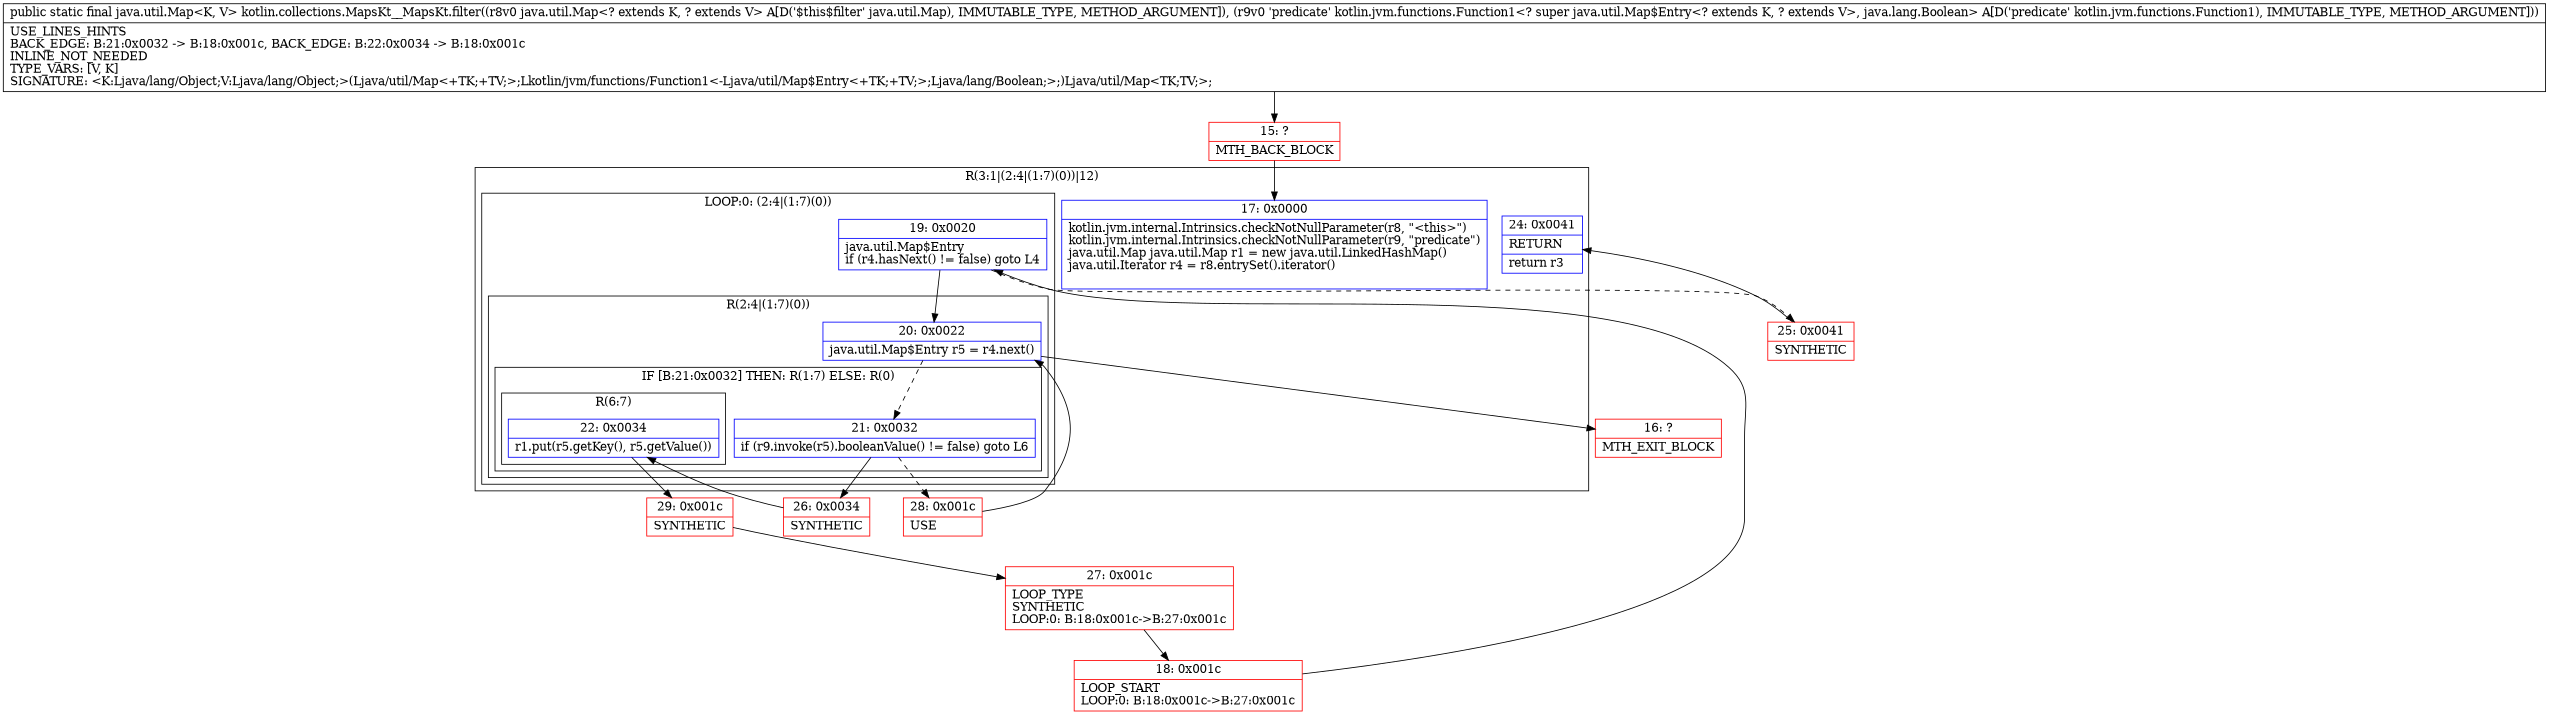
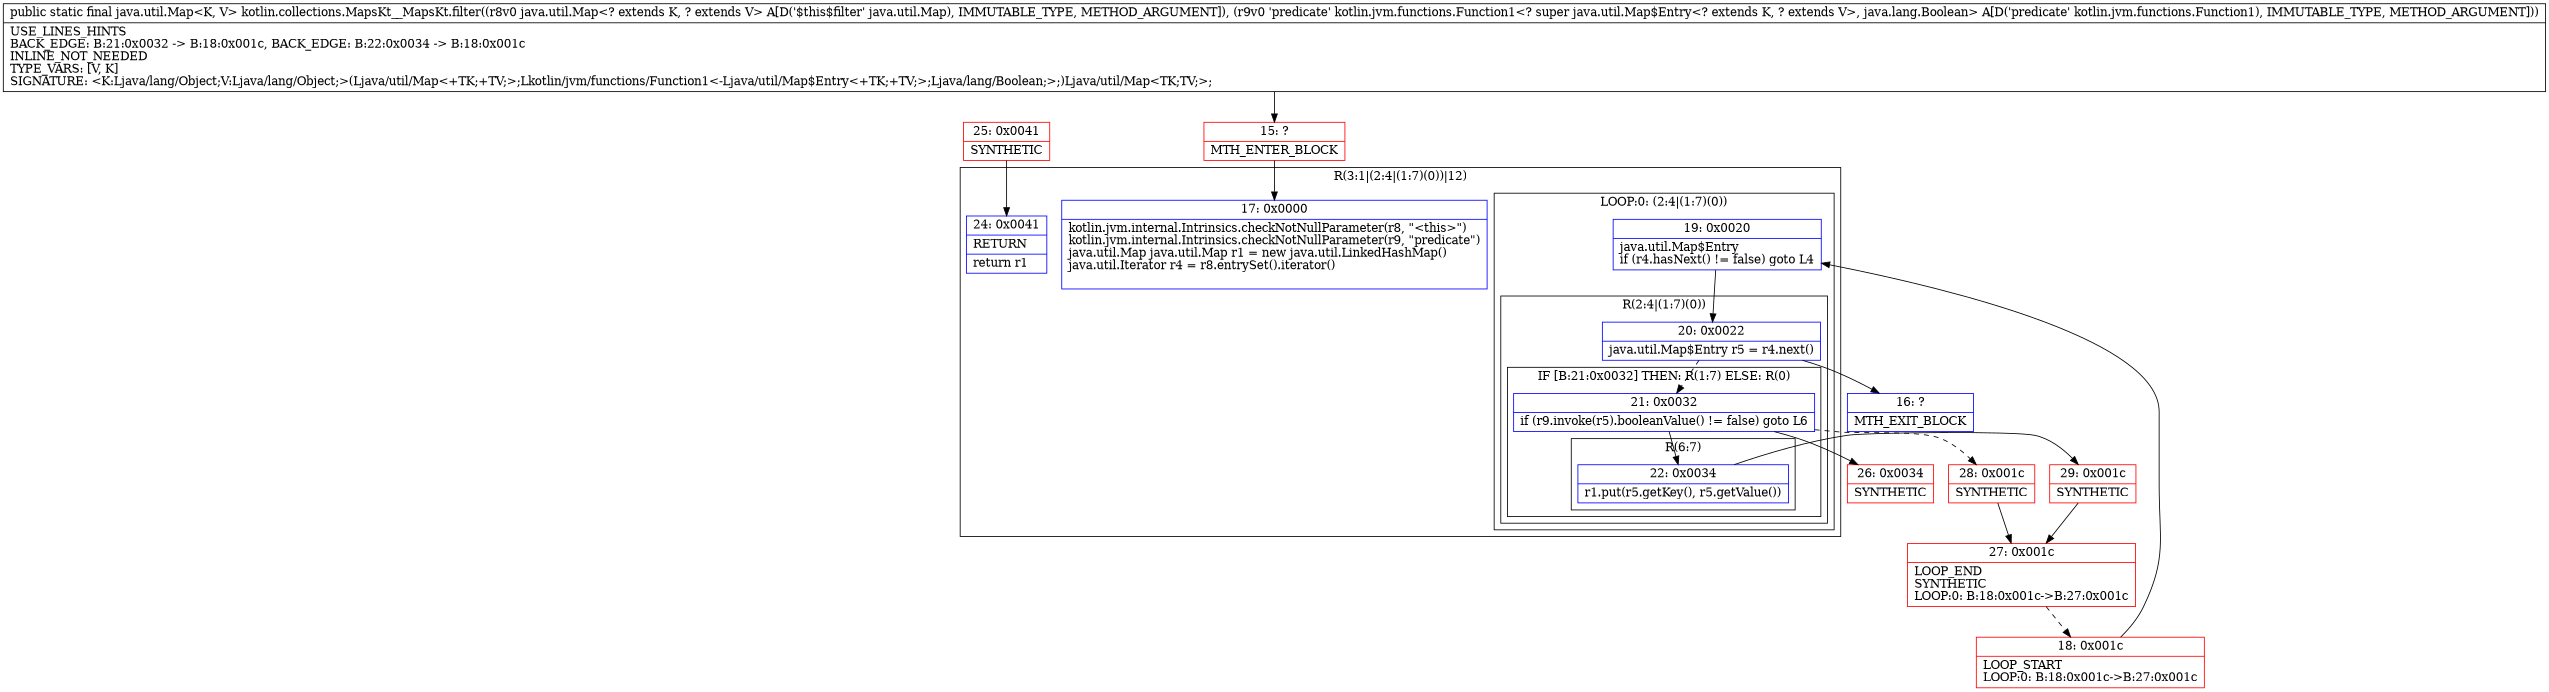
node "15: ?": text "MTH_BACK_BLOCK" -> "MTH_ENTER_BLOCK"
node "24: 0x0041": text "return r3" -> "return r1"
edge "19: 0x0020" -> "25: 0x0041": removed
node "16: ?": color red -> blue
edge "28: 0x001c" -> "20: 0x0022": now "28: 0x001c" -> "27: 0x001c"
edge "26: 0x0034" -> "22: 0x0034": now "21: 0x0032" -> "22: 0x0034"
node "28: 0x001c": text "USE" -> "SYNTHETIC"
node "27: 0x001c": text "LOOP_TYPE" -> "LOOP_END"
edge "27: 0x001c" -> "18: 0x001c": style solid -> dashed
